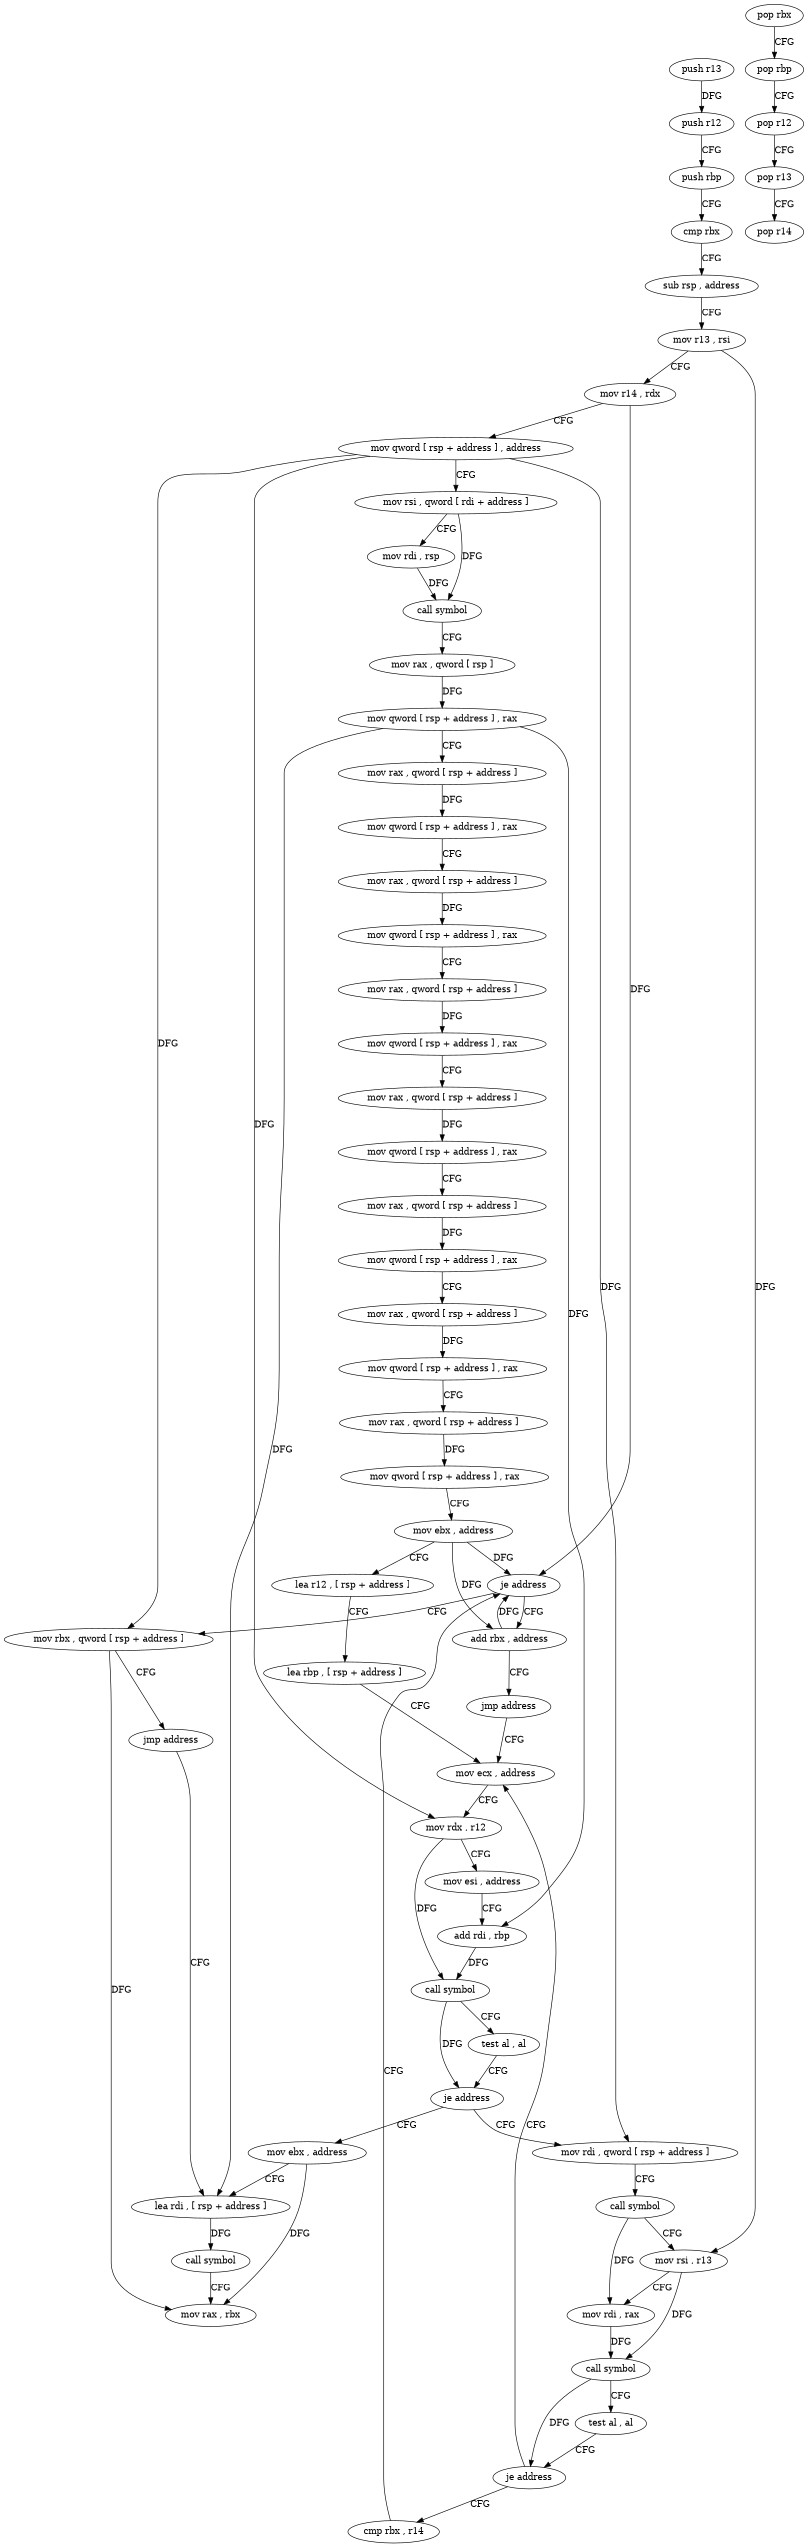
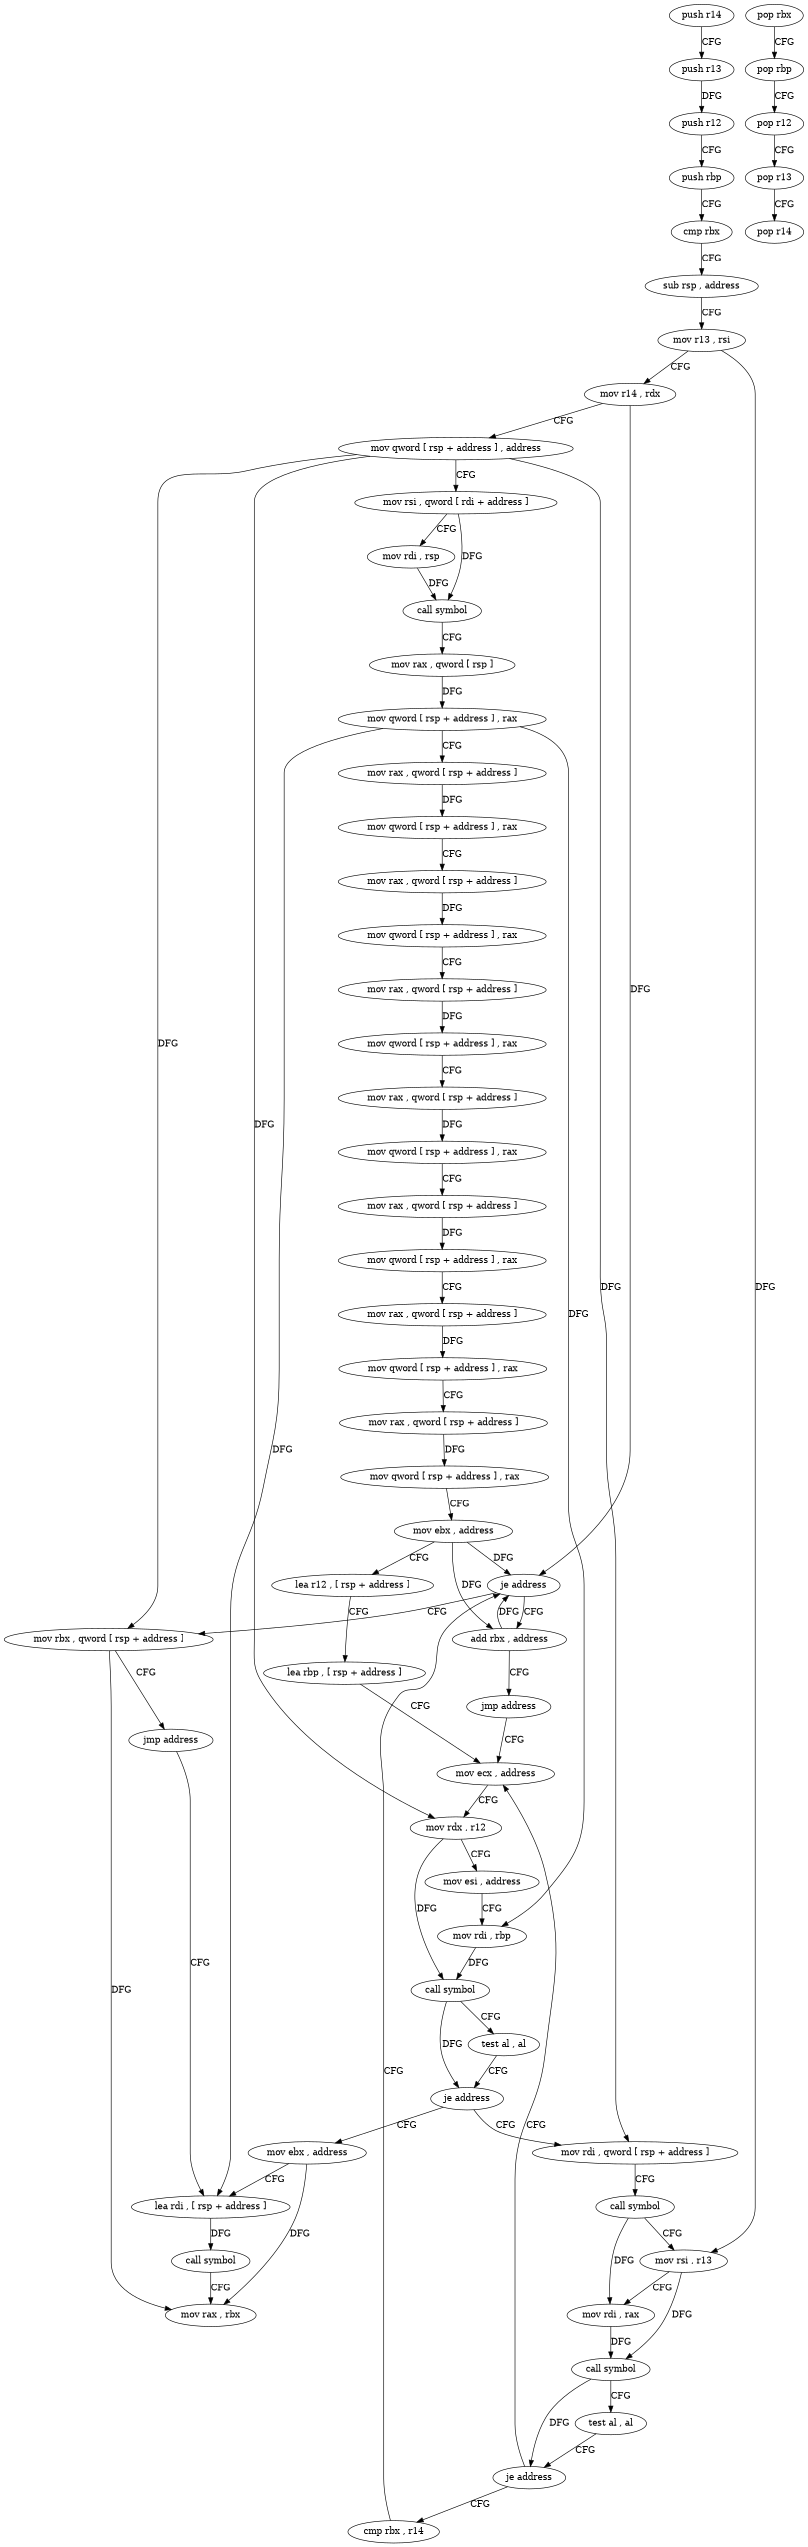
node "push r14": added
node "add rdi , rbp": label "add rdi , rbp" -> "mov rdi , rbp"
